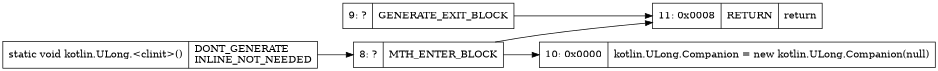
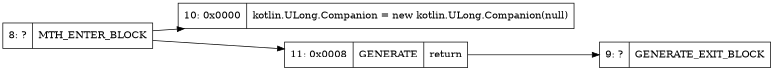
edge "9: ?" -> "11: 0x0008": reversed
node "11: 0x0008": text "RETURN" -> "GENERATE"
node "static void kotlin.ULong.<clinit>()": removed
